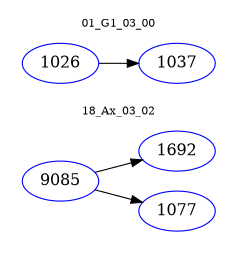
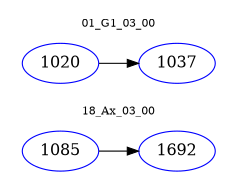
node "1026": label "1026" -> "1020"
cluster "18_Ax_03_02": label "18_Ax_03_02" -> "18_Ax_03_00"
node "9085": label "9085" -> "1085"
node "1077": removed
